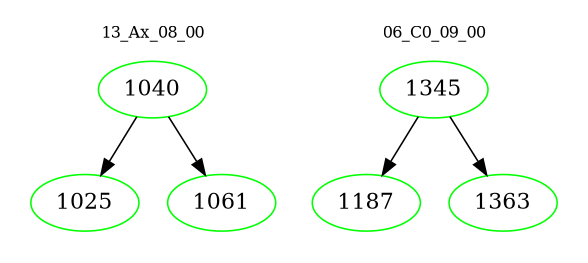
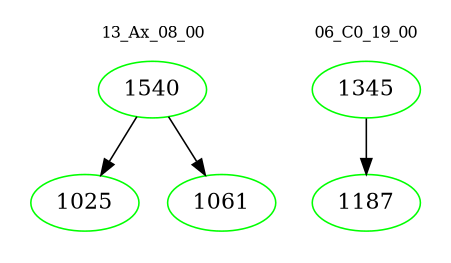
cluster "06_C0_09_00": label "06_C0_09_00" -> "06_C0_19_00"
node "1040": label "1040" -> "1540"
node "1363": removed
